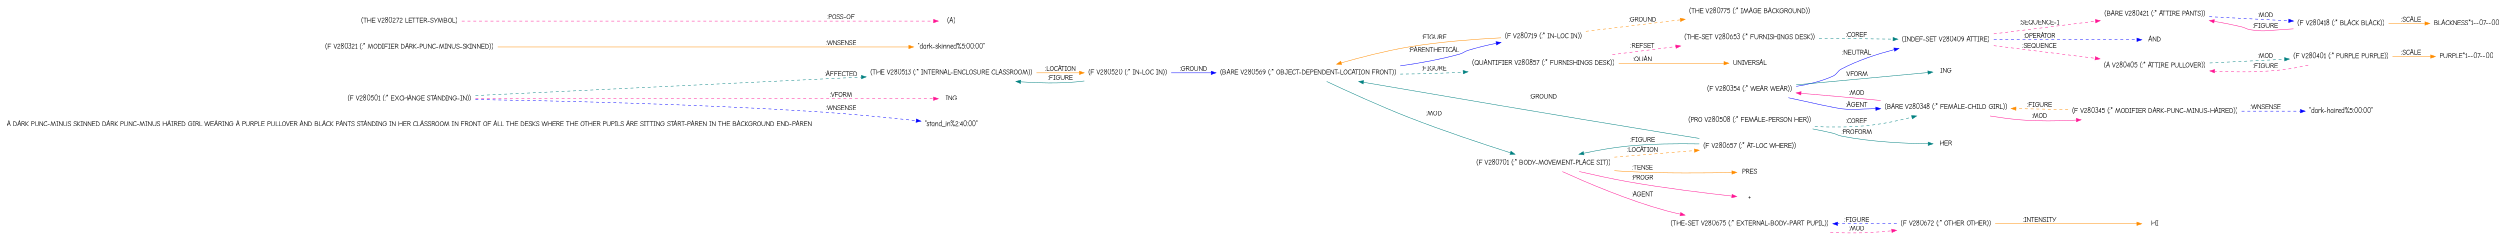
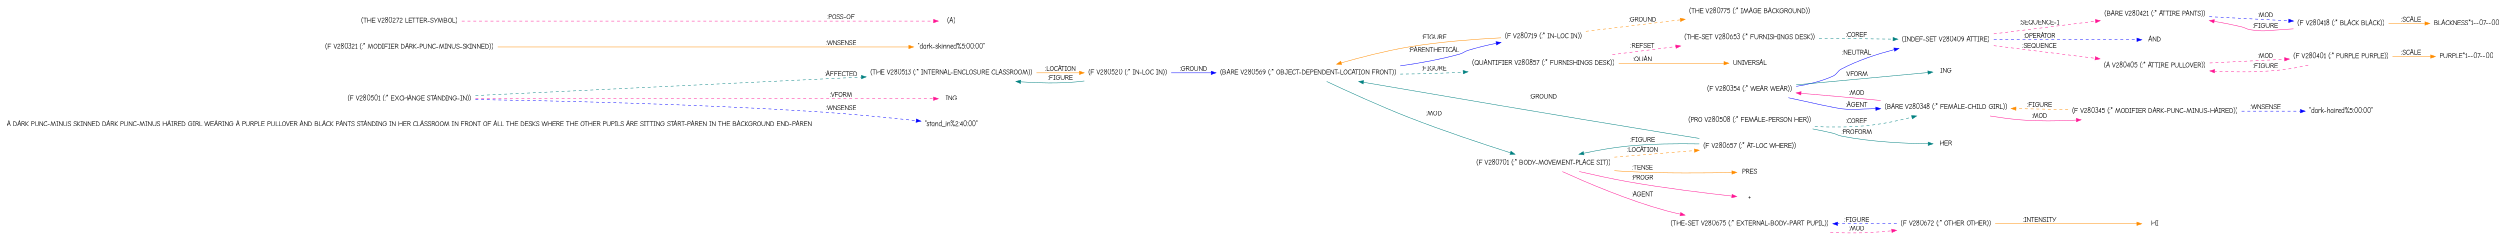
edge "(A V280405 (:* ATTIRE PULLOVER))" -> "(F V280401 (:* PURPLE PURPLE))": color teal -> deeppink
